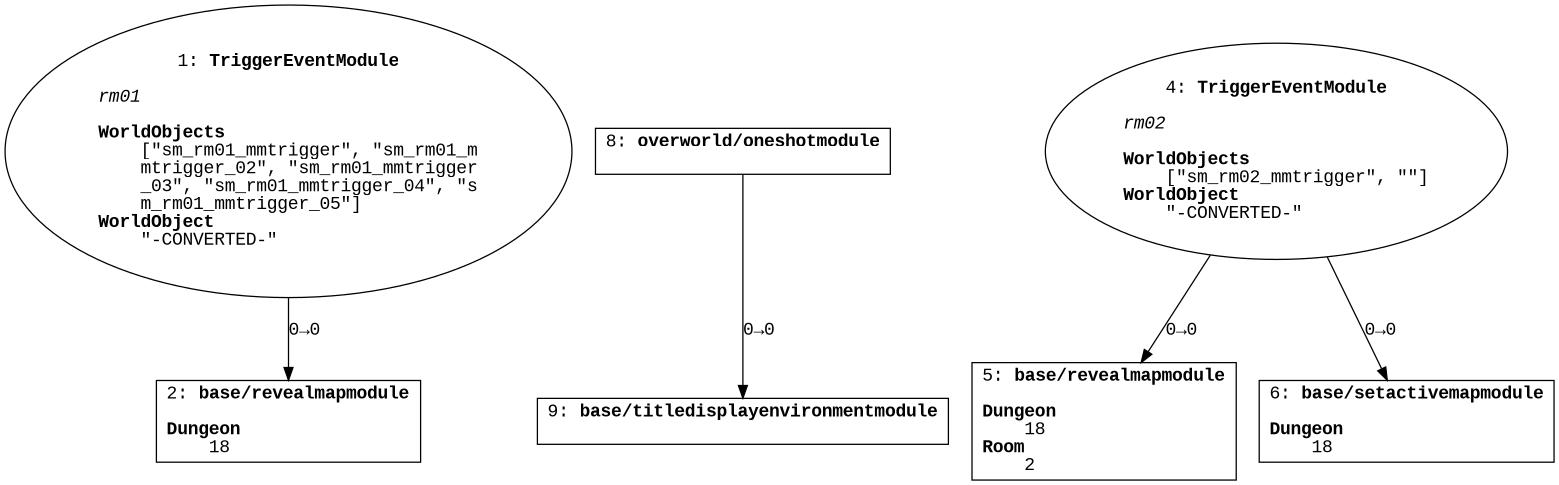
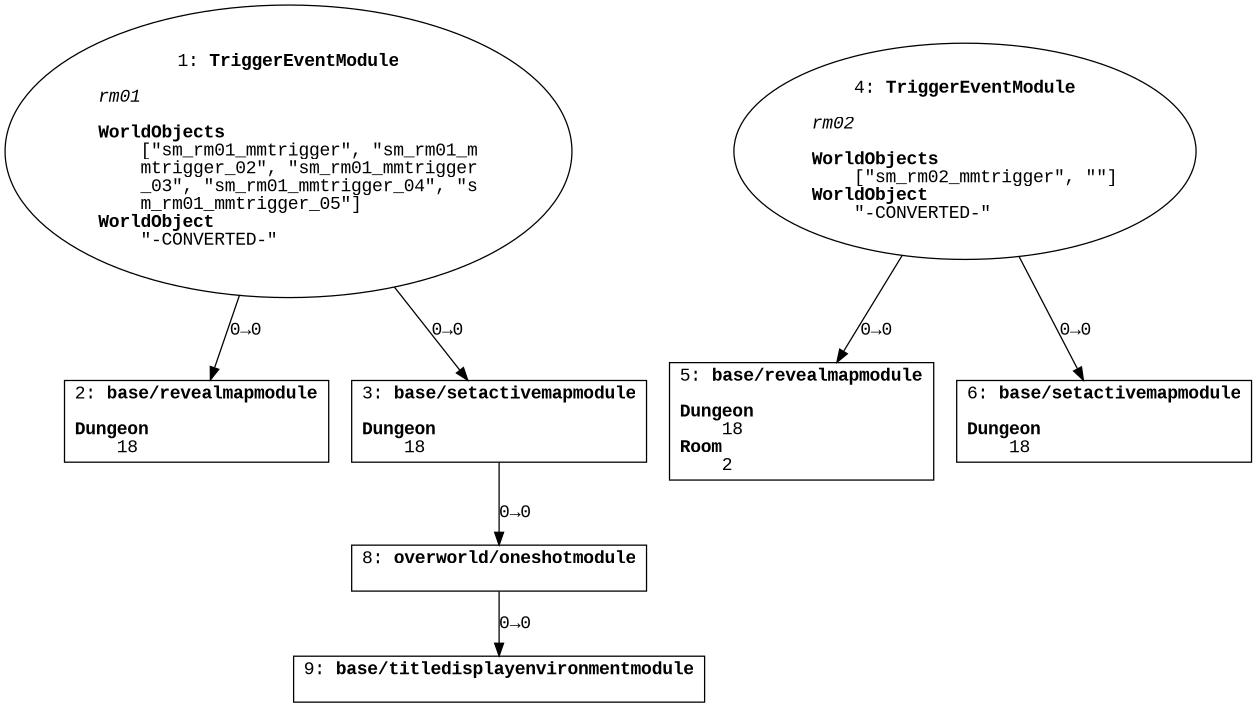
node "3:": added
